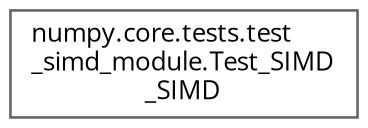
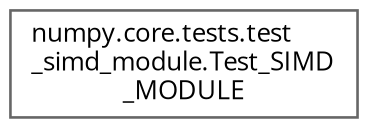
node "numpy.core.tests.test _simd_module.Test_SIMD _SIMD": label "numpy.core.tests.test _simd_module.Test_SIMD _SIMD" -> "numpy.core.tests.test _simd_module.Test_SIMD _MODULE"
